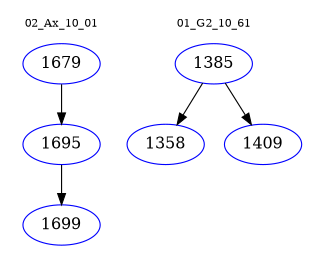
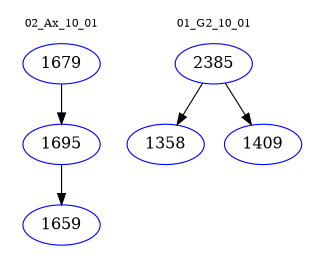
cluster "01_G2_10_61": label "01_G2_10_61" -> "01_G2_10_01"
node "1385": label "1385" -> "2385"
node "1699": label "1699" -> "1659"
